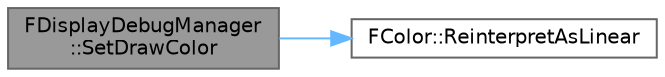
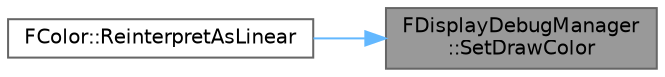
edge "FDisplayDebugManager ::SetDrawColor" -> "FColor::ReinterpretAsLinear": reversed
